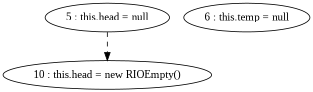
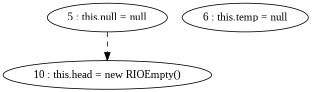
node "5 : this.head = null": label "5 : this.head = null" -> "5 : this.null = null"
